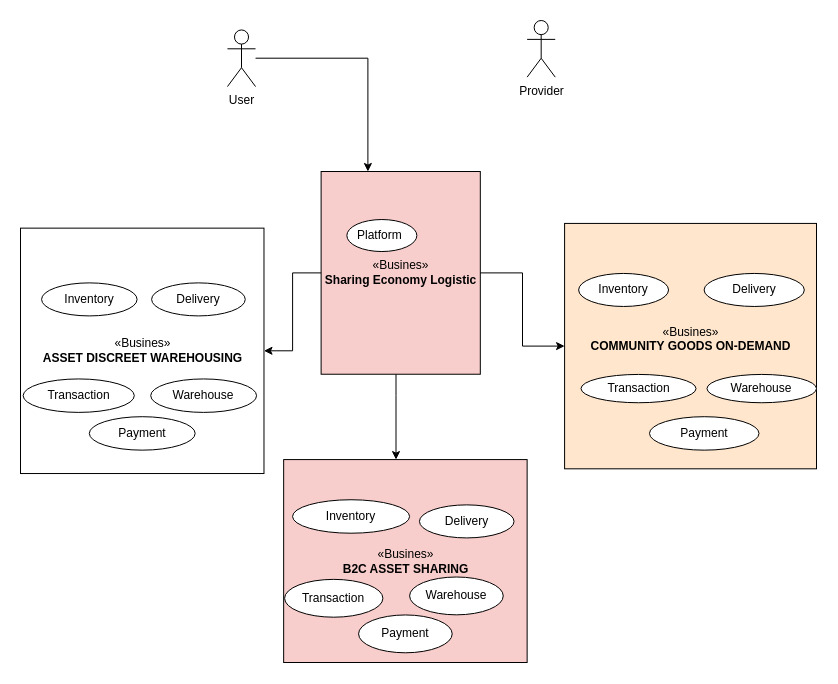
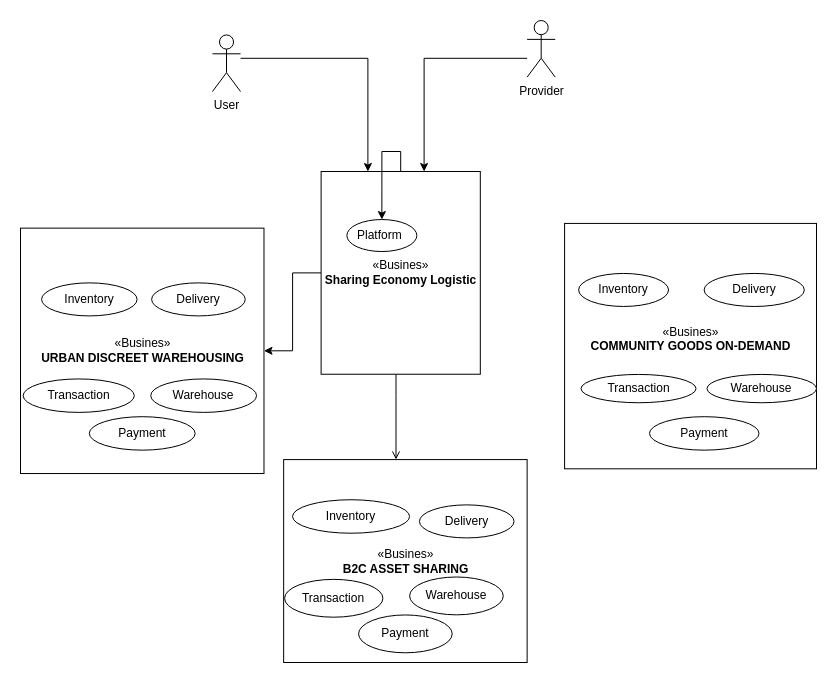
node "User": moved (242, 58) -> (227, 63)
edge "Provider" -> "«Busines» Sharing Economy Logistic": added
node "«Busines» Sharing Economy Logistic": fillcolor #f8cecc -> #ffffff
edge "«Busines» Sharing Economy Logistic" -> "«Busines» COMMUNITY GOODS ON-DEMAND": now "«Busines» Sharing Economy Logistic" -> "Platform"
node "«Busines» COMMUNITY GOODS ON-DEMAND": fillcolor #ffe6cc -> #ffffff
node "«Busines» ASSET DISCREET WAREHOUSING": label "«Busines» ASSET DISCREET WAREHOUSING" -> "«Busines» URBAN DISCREET WAREHOUSING"
edge "«Busines» Sharing Economy Logistic" -> "«Busines» B2C ASSET SHARING": arrowhead classic -> open
node "«Busines» B2C ASSET SHARING": fillcolor #f8cecc -> #ffffff
